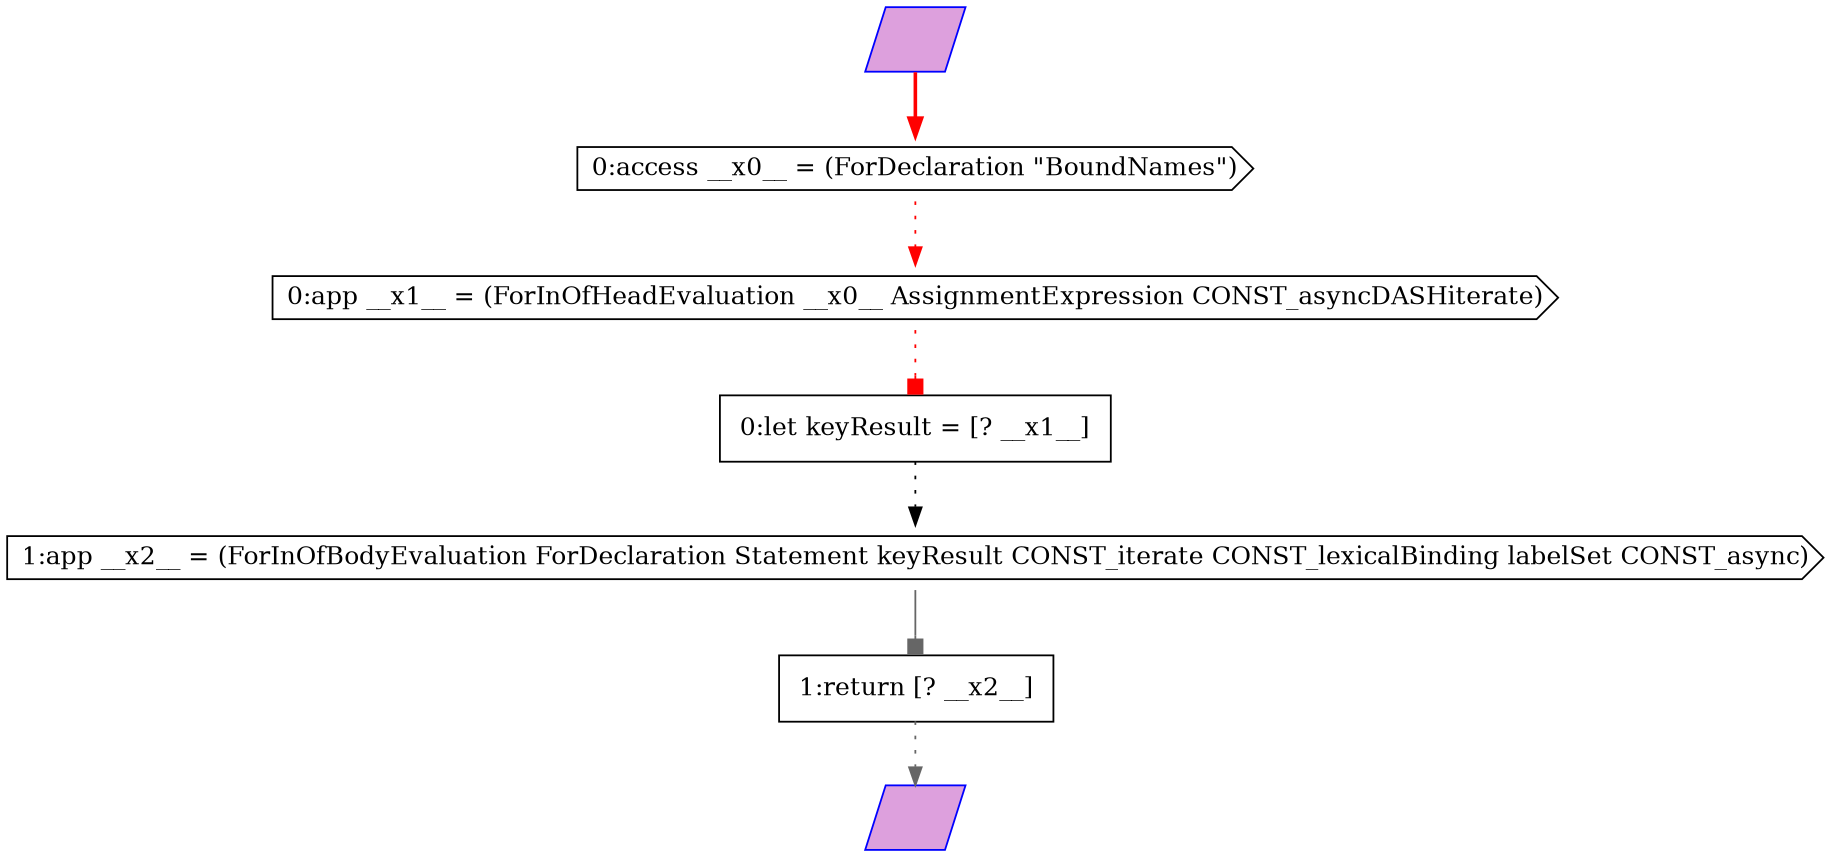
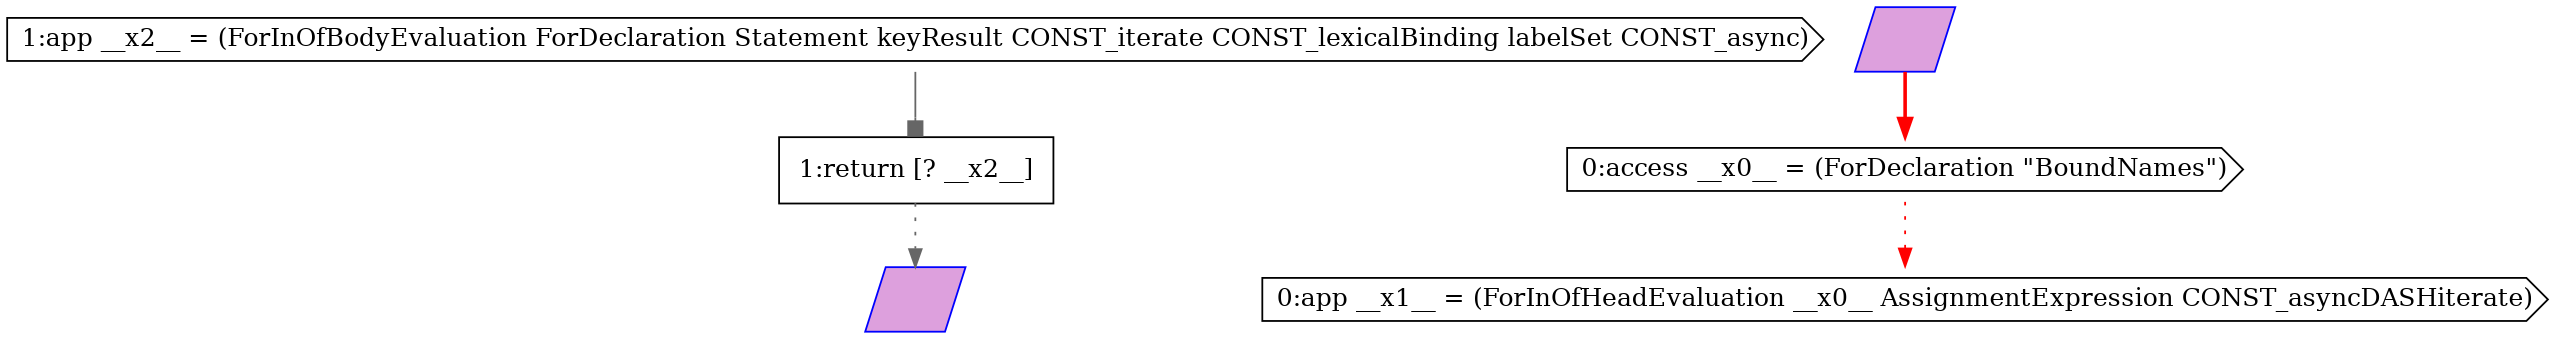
node "0:let keyResult = [? __x1__]": removed
